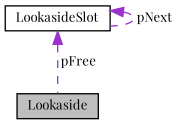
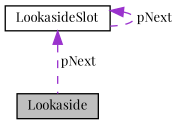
edge "Lookaside" -> "LookasideSlot": label " pFree" -> " pNext"
